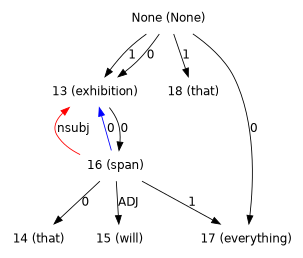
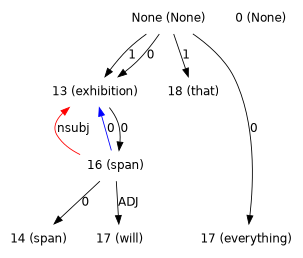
node "0 (None)": added
edge "16 (span)" -> "17 (everything)": removed, label "1"
node "14 (that)": label "14 (that)" -> "14 (span)"
node "15 (will)": label "15 (will)" -> "17 (will)"
